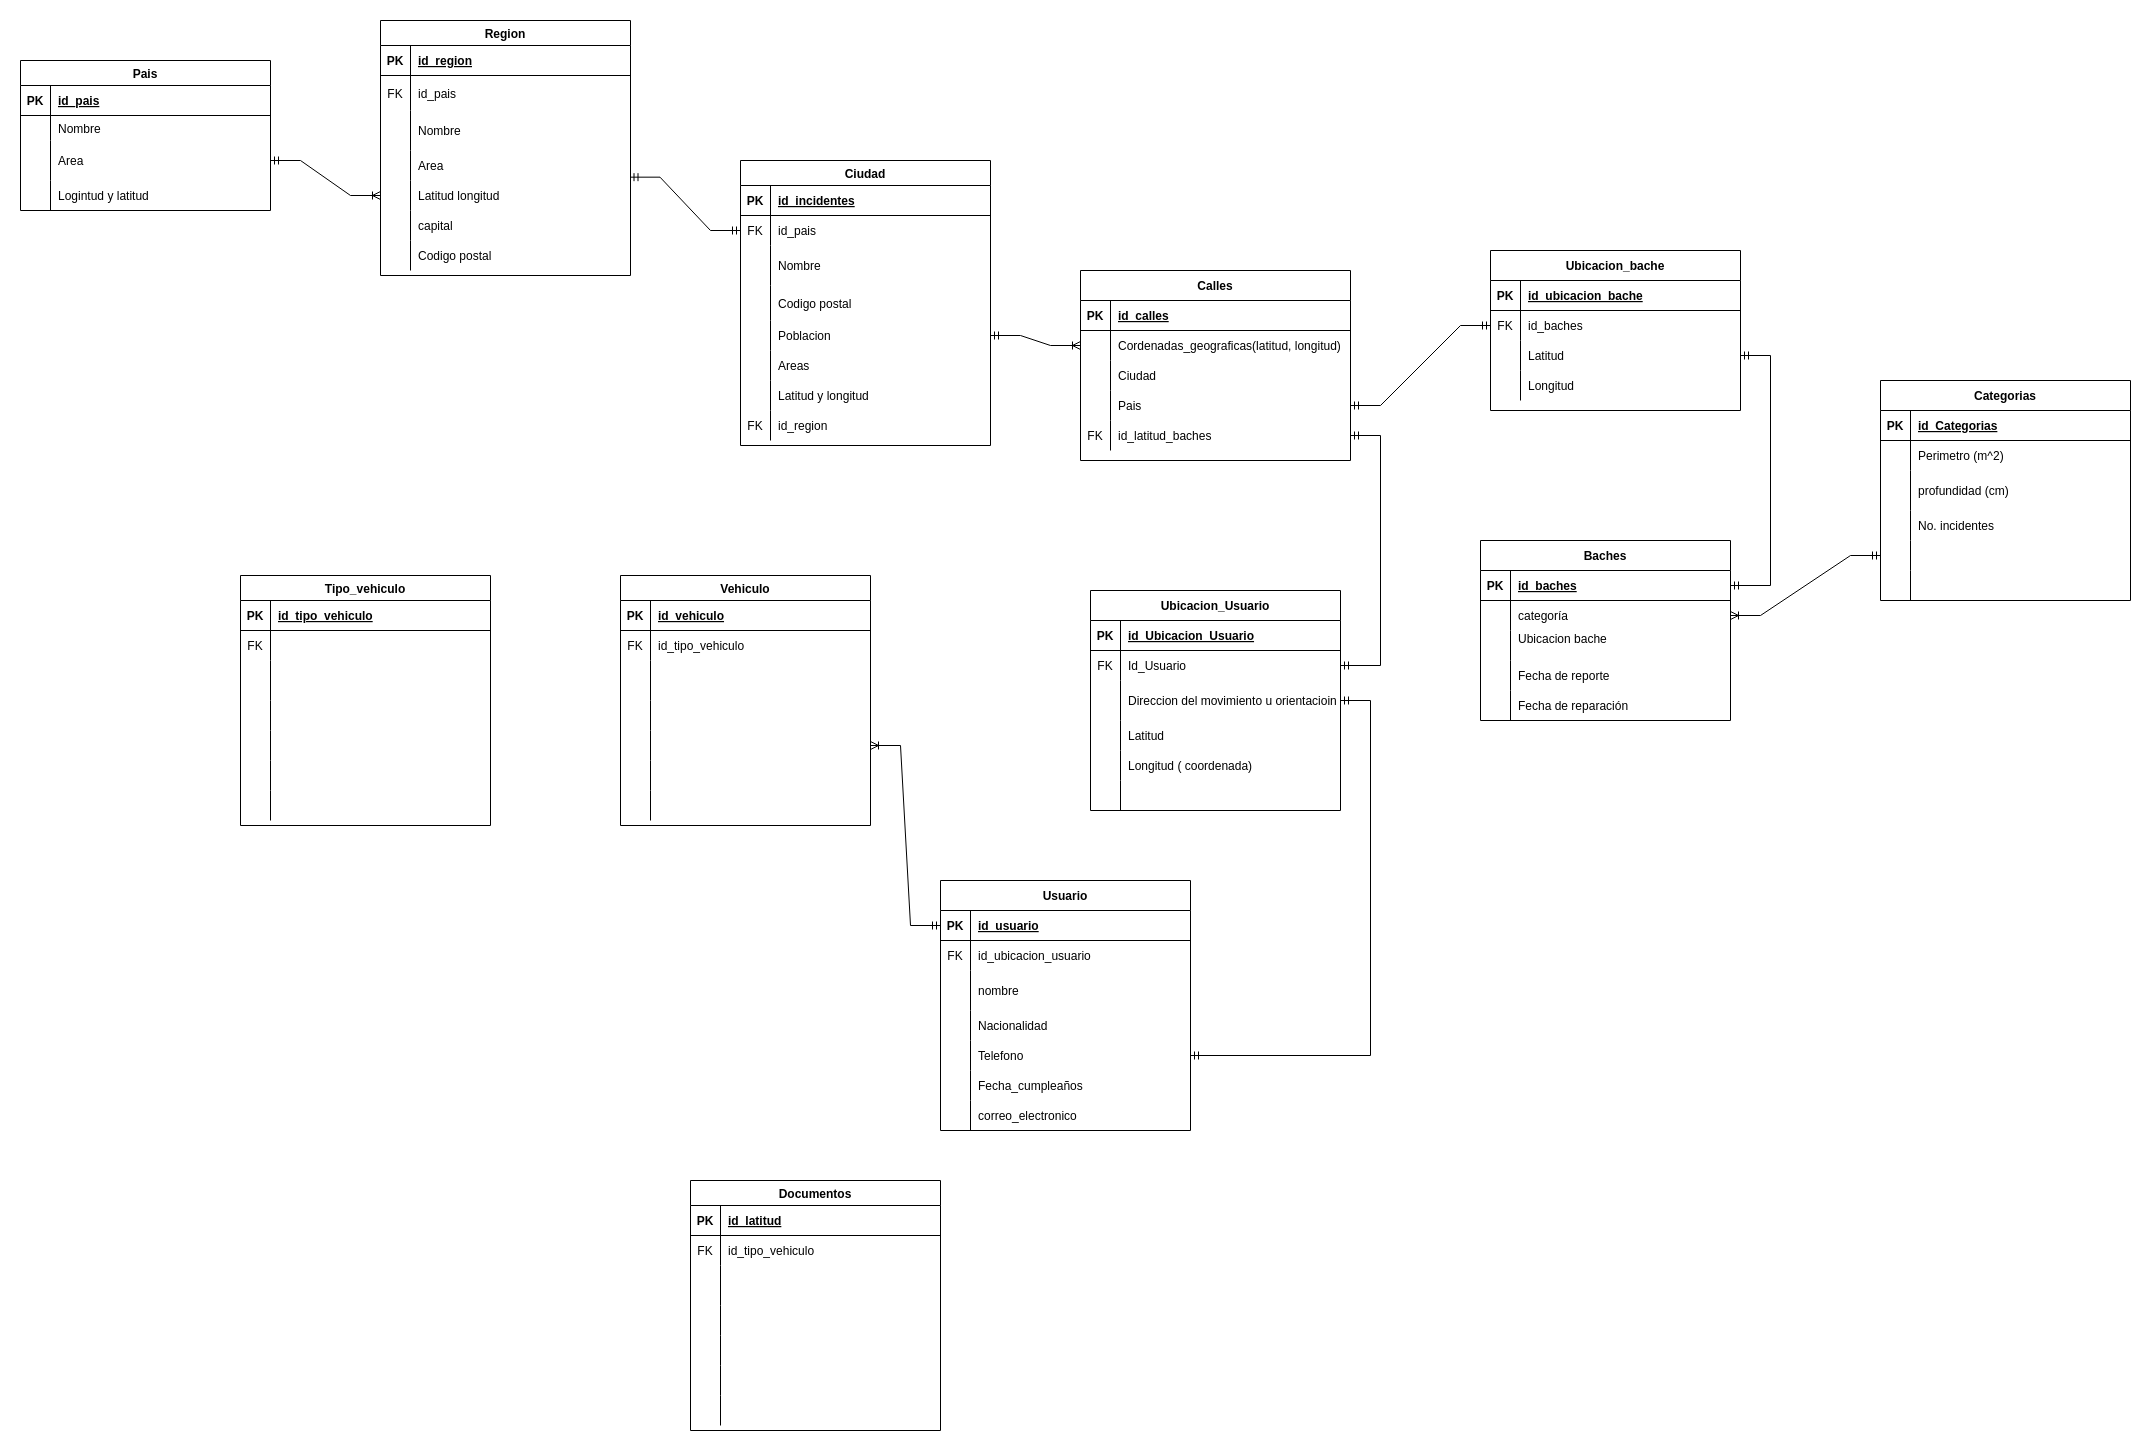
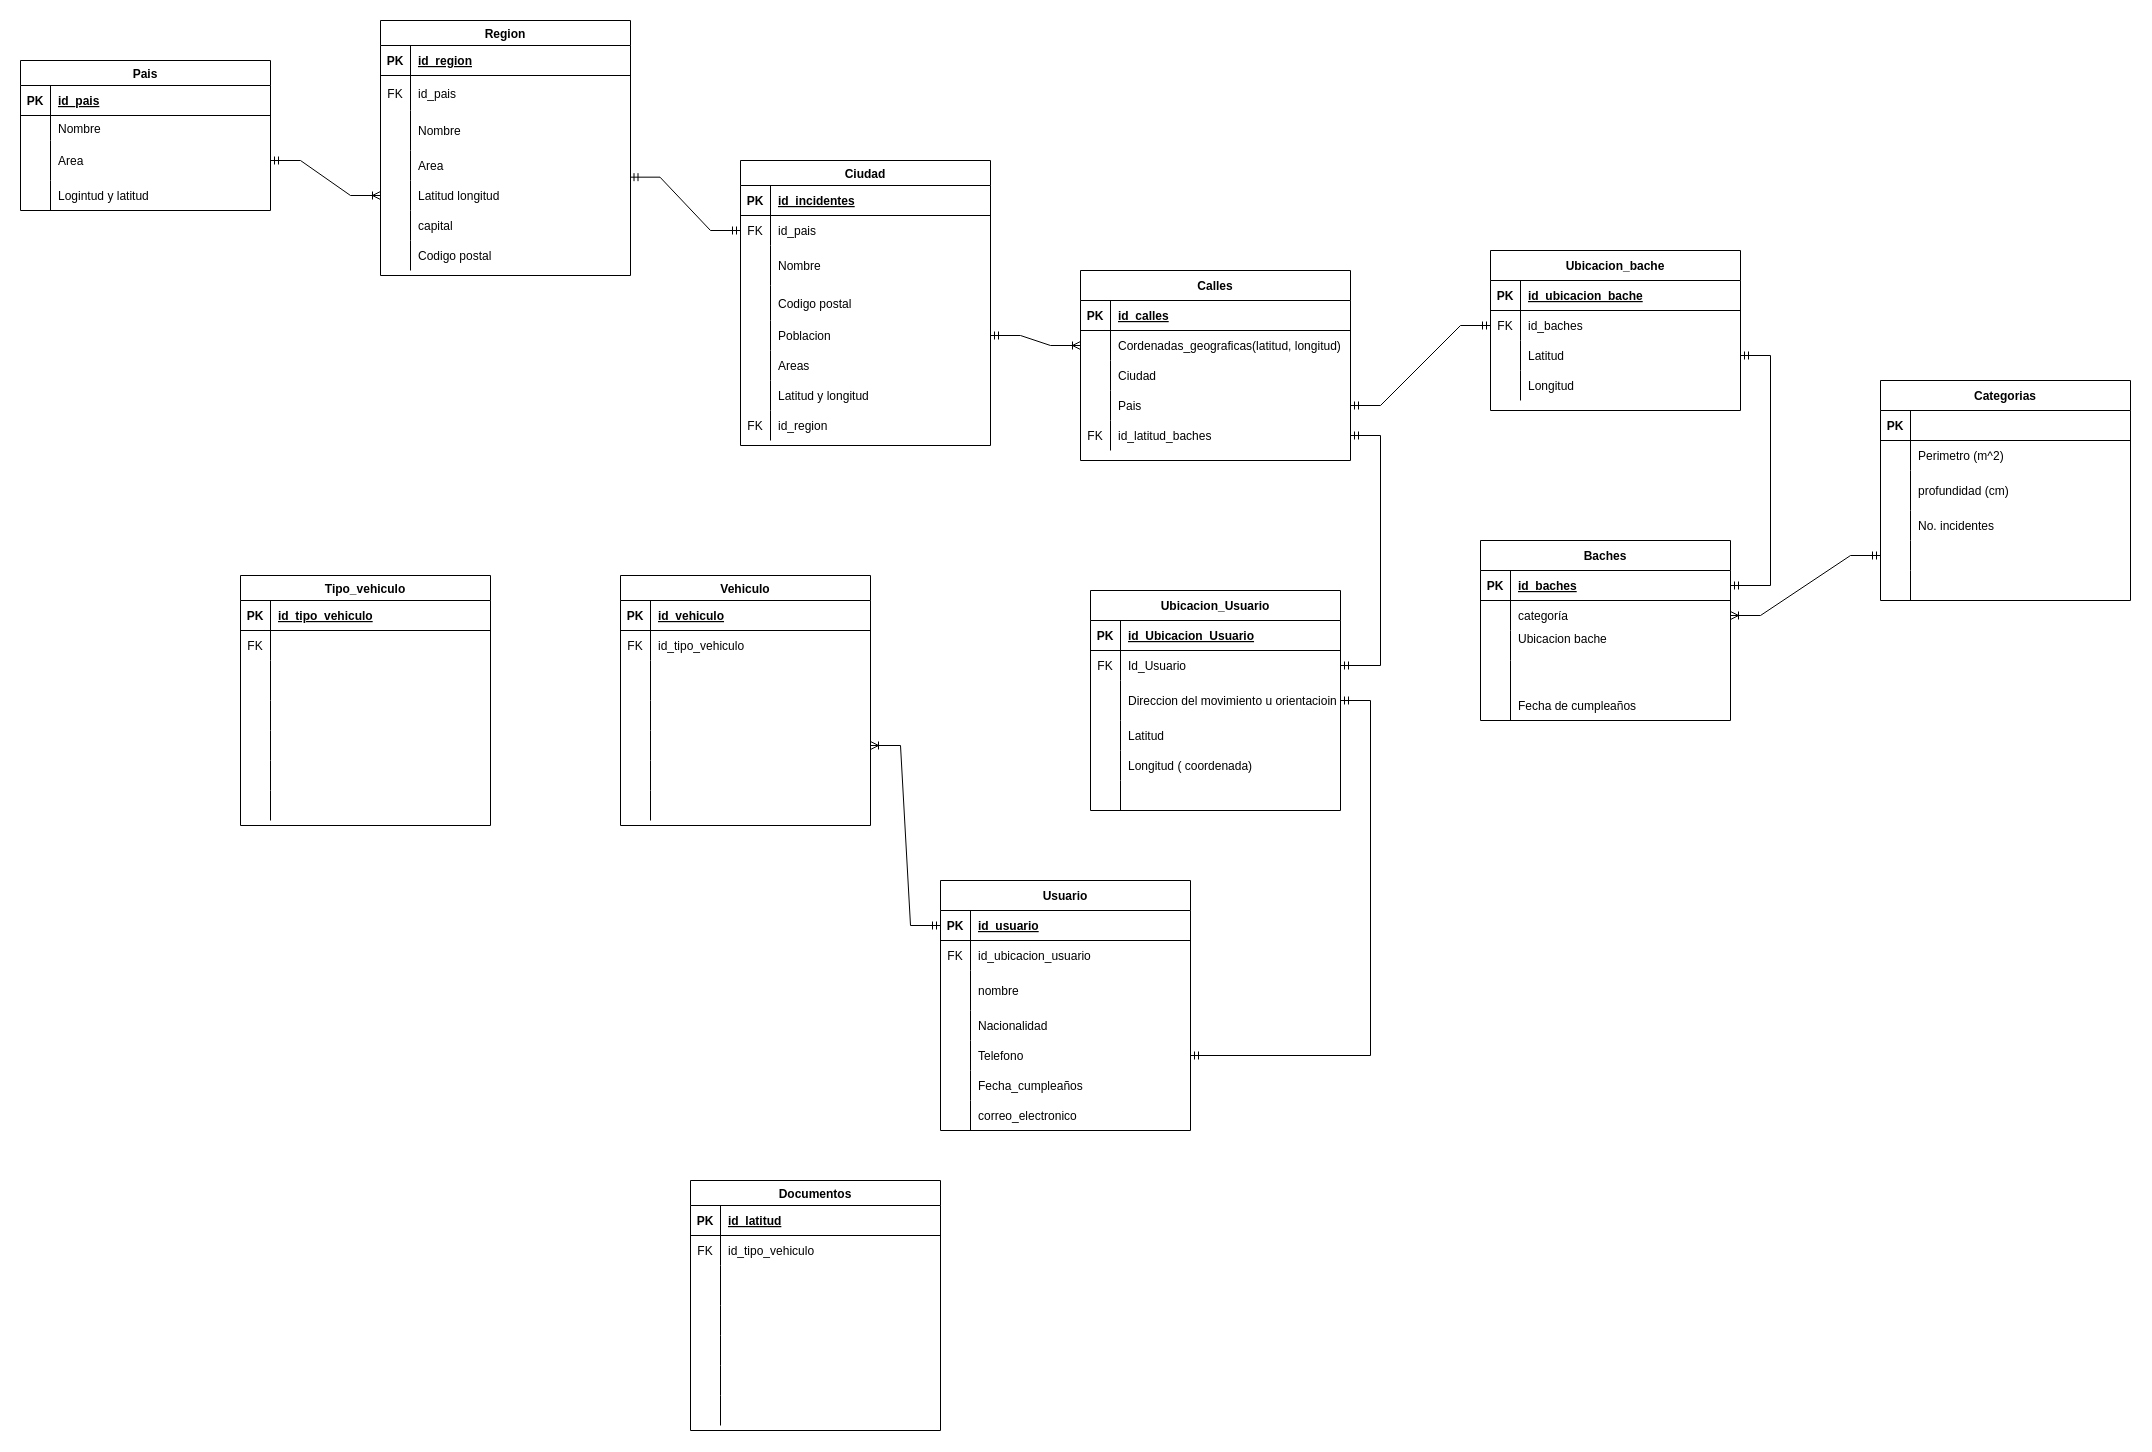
node "id_Categorias": removed
node "Fecha de reporte": removed
node "Fecha de reparación": label "Fecha de reparación" -> "Fecha de cumpleaños"
